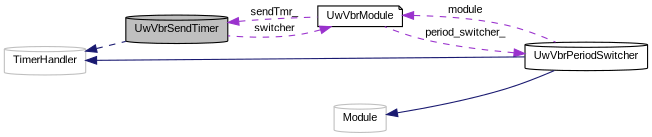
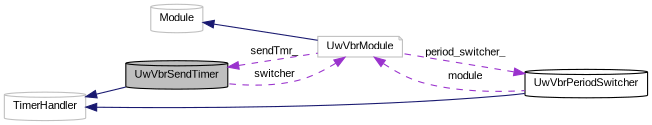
node "UwVbrModule": color black -> grey75
edge "UwVbrSendTimer" -> "TimerHandler": style dashed -> solid
edge "UwVbrPeriodSwitcher" -> "Module": now "UwVbrModule" -> "Module"
